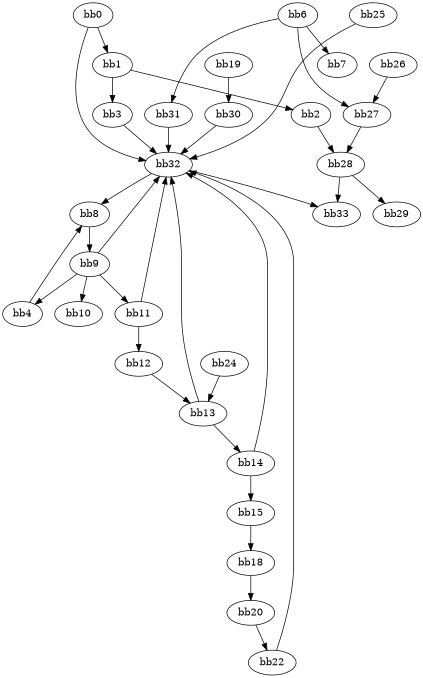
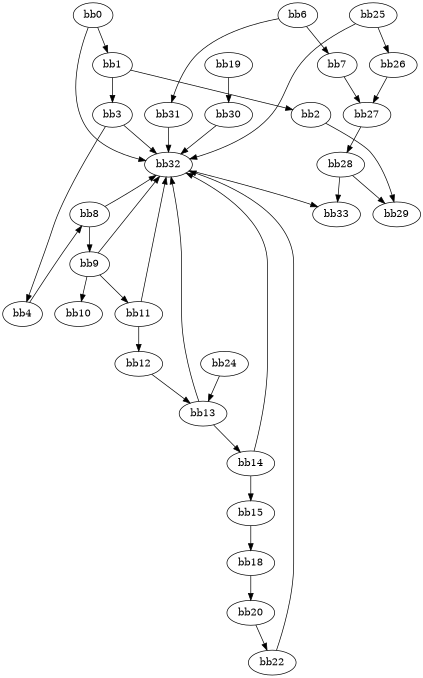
edge "bb25" -> "bb26": added
edge "bb6" -> "bb27": now "bb7" -> "bb27"
edge "bb2" -> "bb28": now "bb2" -> "bb29"
edge "bb32" -> "bb8": reversed
edge "bb9" -> "bb4": now "bb3" -> "bb4"
